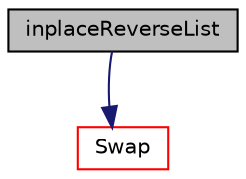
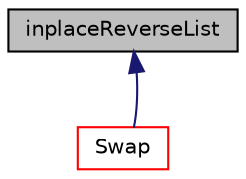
edge "inplaceReverseList" -> "Swap": reversed
